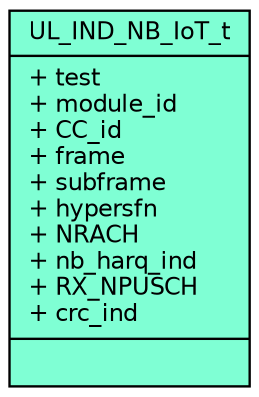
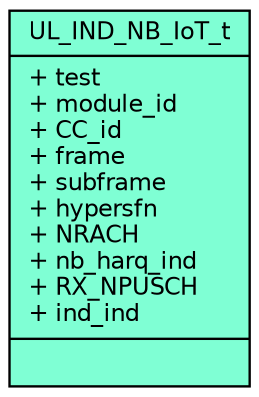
node "UL_IND_NB_IoT_t": text "+ crc_ind" -> "+ ind_ind"
